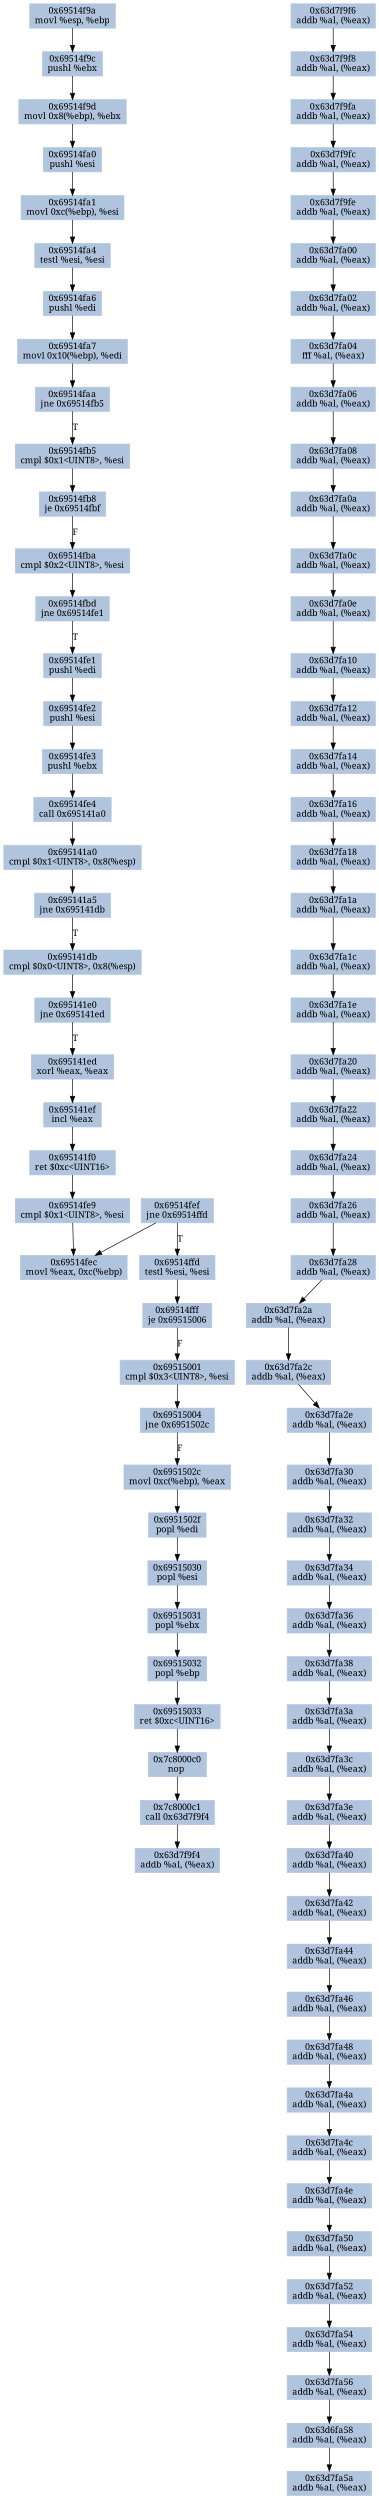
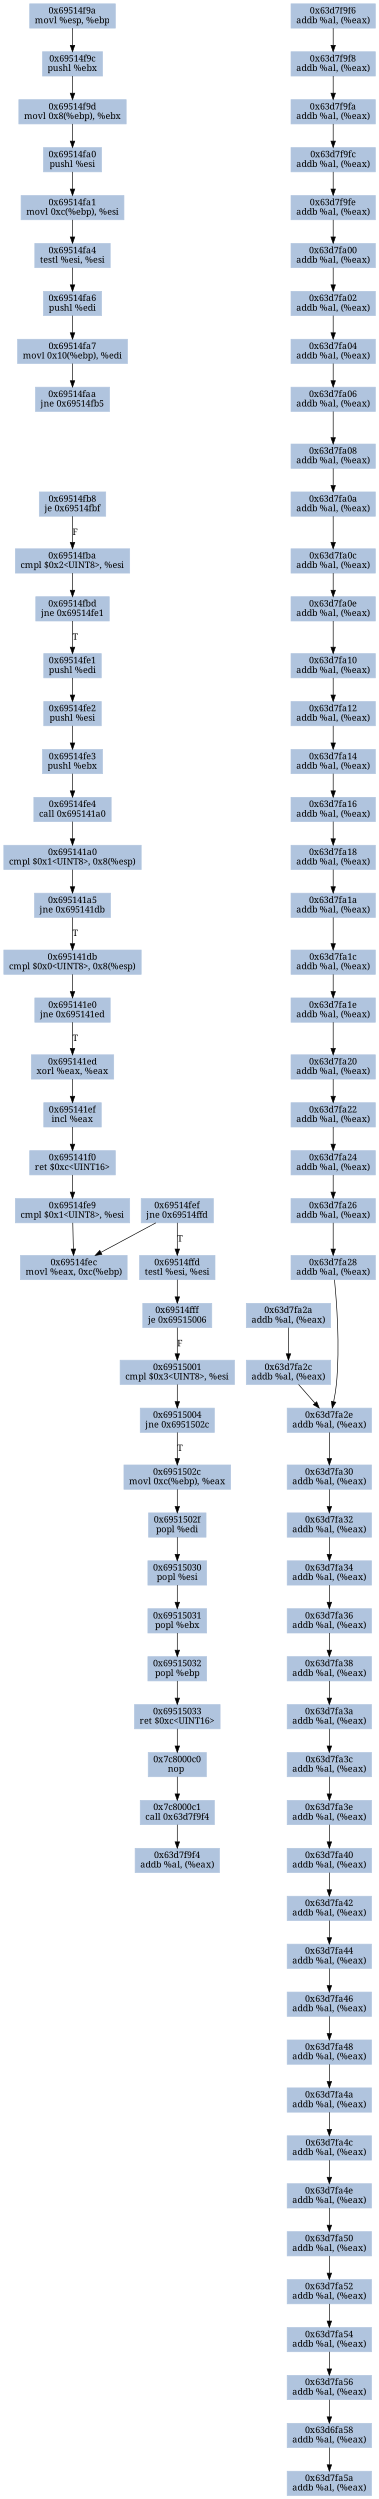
node "0x63d7fa04 fff %al, (%eax)": label "0x63d7fa04 fff %al, (%eax)" -> "0x63d7fa04 addb %al, (%eax)"
node "0x69514fb5 cmpl $0x1<UINT8>, %esi": removed
edge "0x63d7fa28 addb %al, (%eax)" -> "0x63d7fa2a addb %al, (%eax)": now "0x63d7fa28 addb %al, (%eax)" -> "0x63d7fa2e addb %al, (%eax)"
edge "0x69515004 jne 0x6951502c" -> "0x6951502c movl 0xc(%ebp), %eax": label "F" -> "T"
